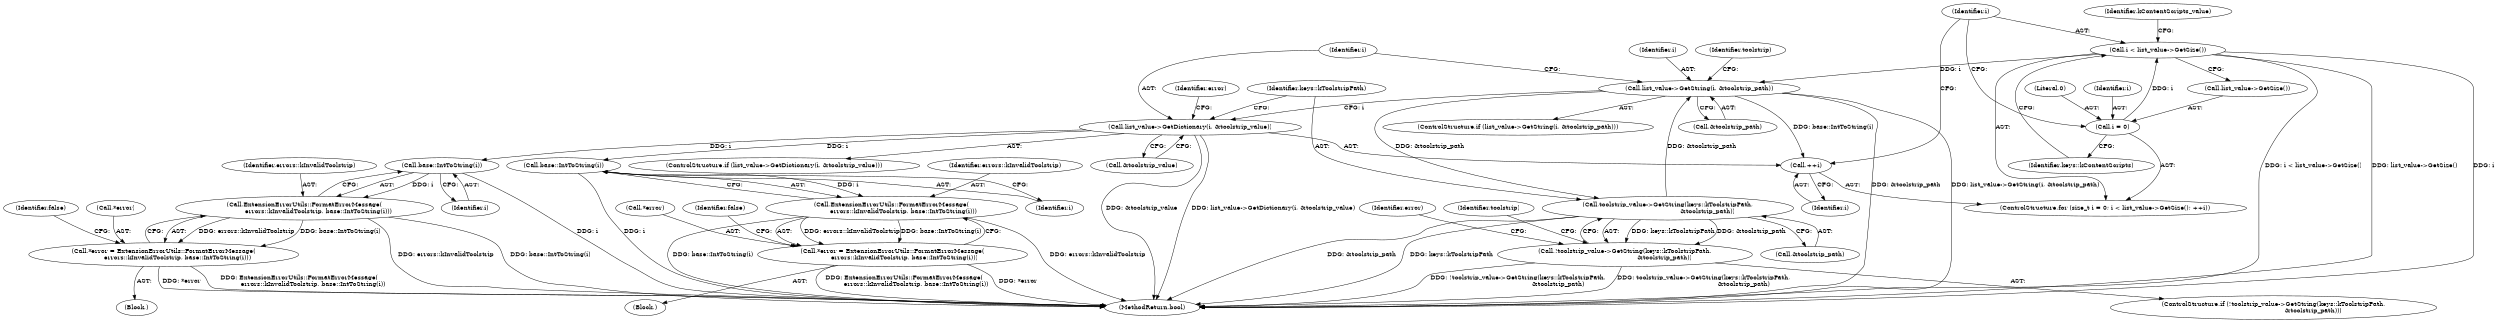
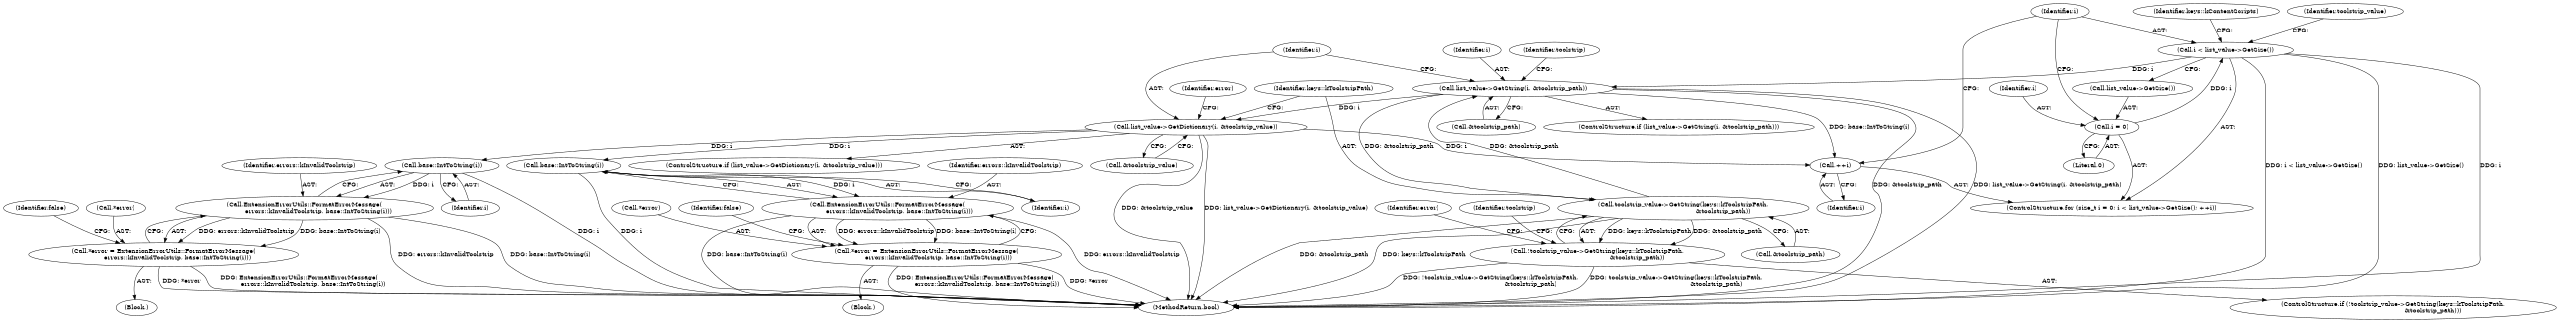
node "(Identifier,kContentScripts_value)": label "(Identifier,kContentScripts_value)" -> "(Identifier,toolstrip_value)"
edge "(Call,list_value->GetString(i, &toolstrip_path))" -> "(Call,list_value->GetDictionary(i, &toolstrip_value))": label "CFG: i" -> "DDG: i"
edge "(Call,i = 0)" -> "(Identifier,keys::kContentScripts)": now "(Call,i = 0)" -> "(Literal,0)"
edge "(Call,list_value->GetDictionary(i, &toolstrip_value))" -> "(Call,++i)": label "AST: " -> "DDG: i"
